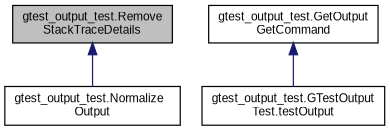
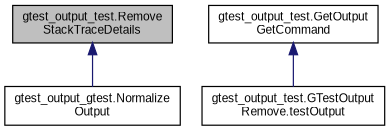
node "gtest_output_test.Normalize Output": label "gtest_output_test.Normalize Output" -> "gtest_output_gtest.Normalize Output"
node "gtest_output_test.GTestOutput Test.testOutput": label "gtest_output_test.GTestOutput Test.testOutput" -> "gtest_output_test.GTestOutput Remove.testOutput"
